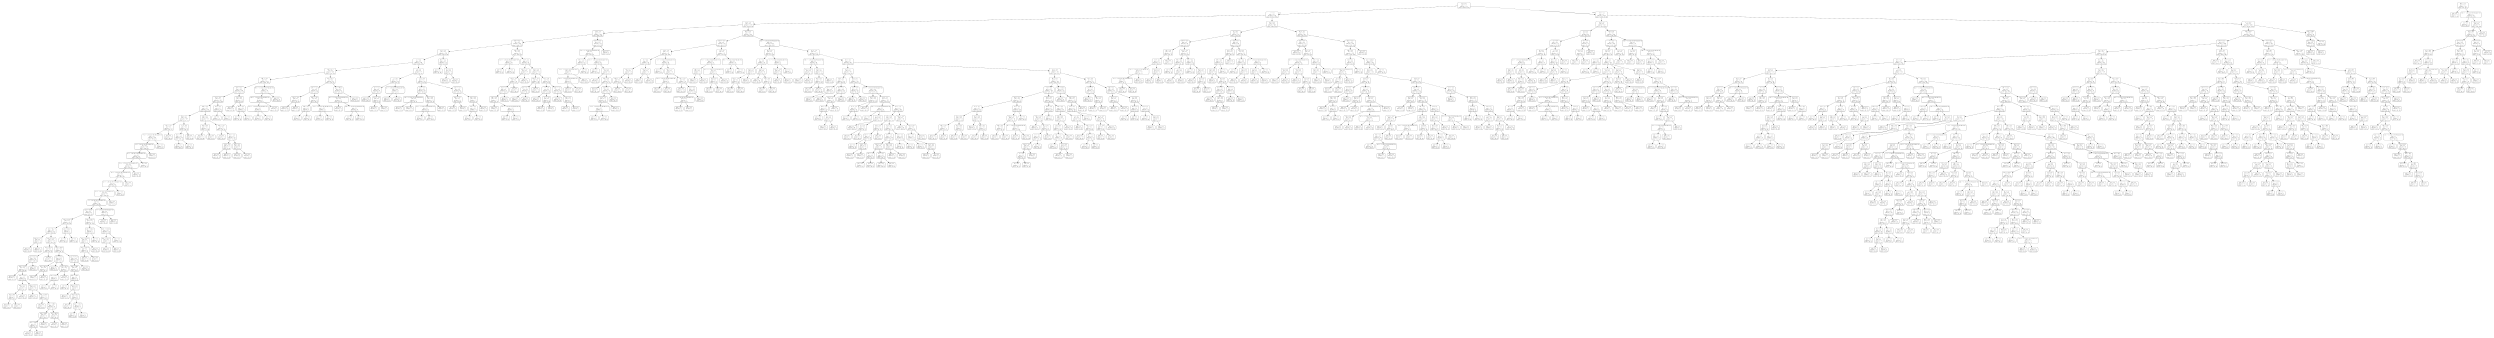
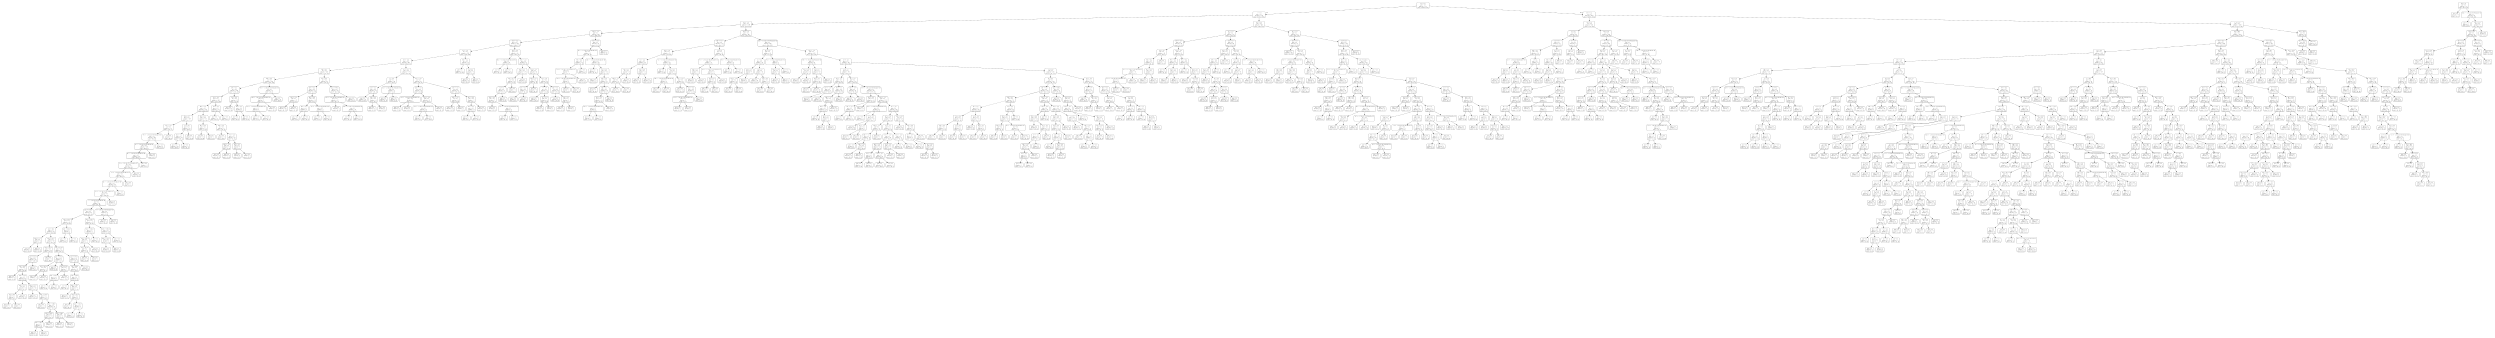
edge "251 <= 22.0 gini = 0.5 samples = 14 value = [11, 8]" -> "51 <= 23.1 gini = 0.3 samples = 11 value = [11, 2]": now "15 <= 24.1 gini = 0.5 samples = 70 value = [52, 41]" -> "51 <= 23.1 gini = 0.3 samples = 11 value = [11, 2]"
